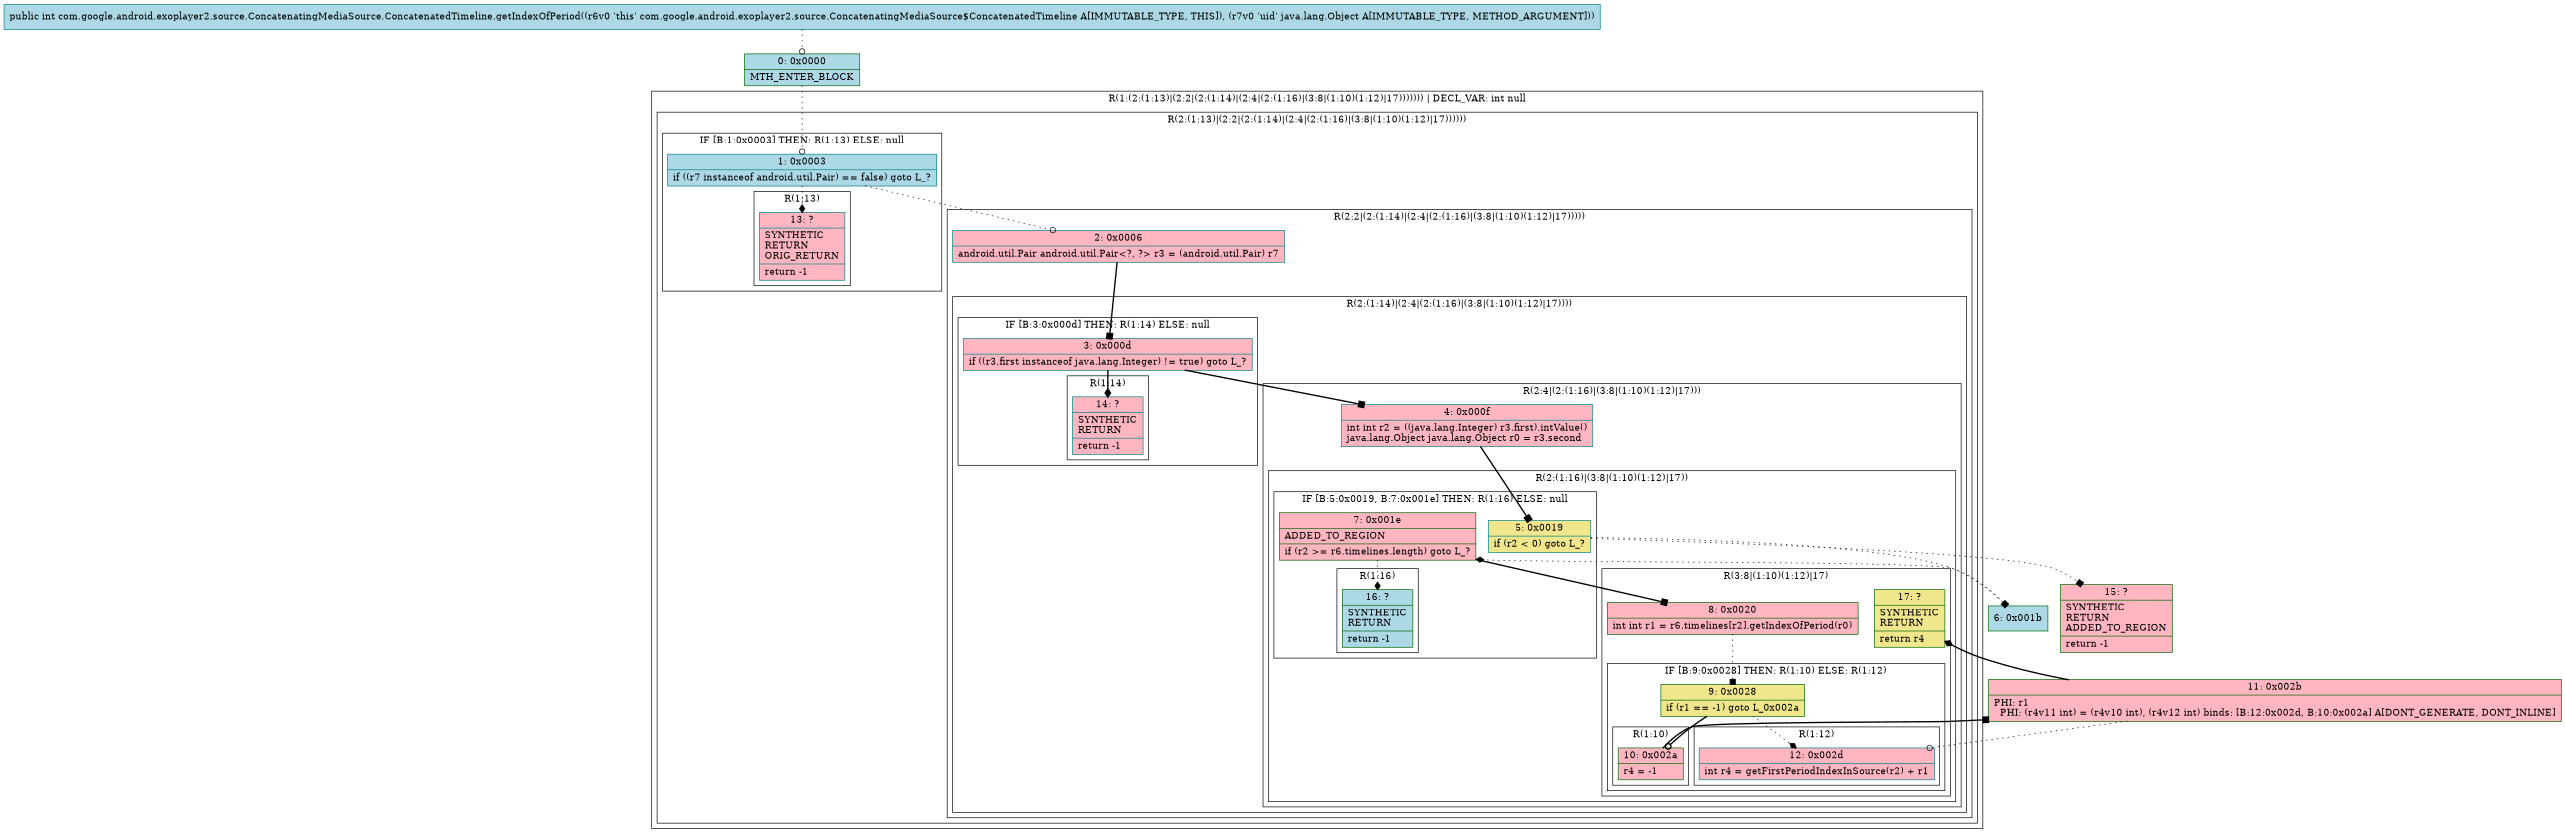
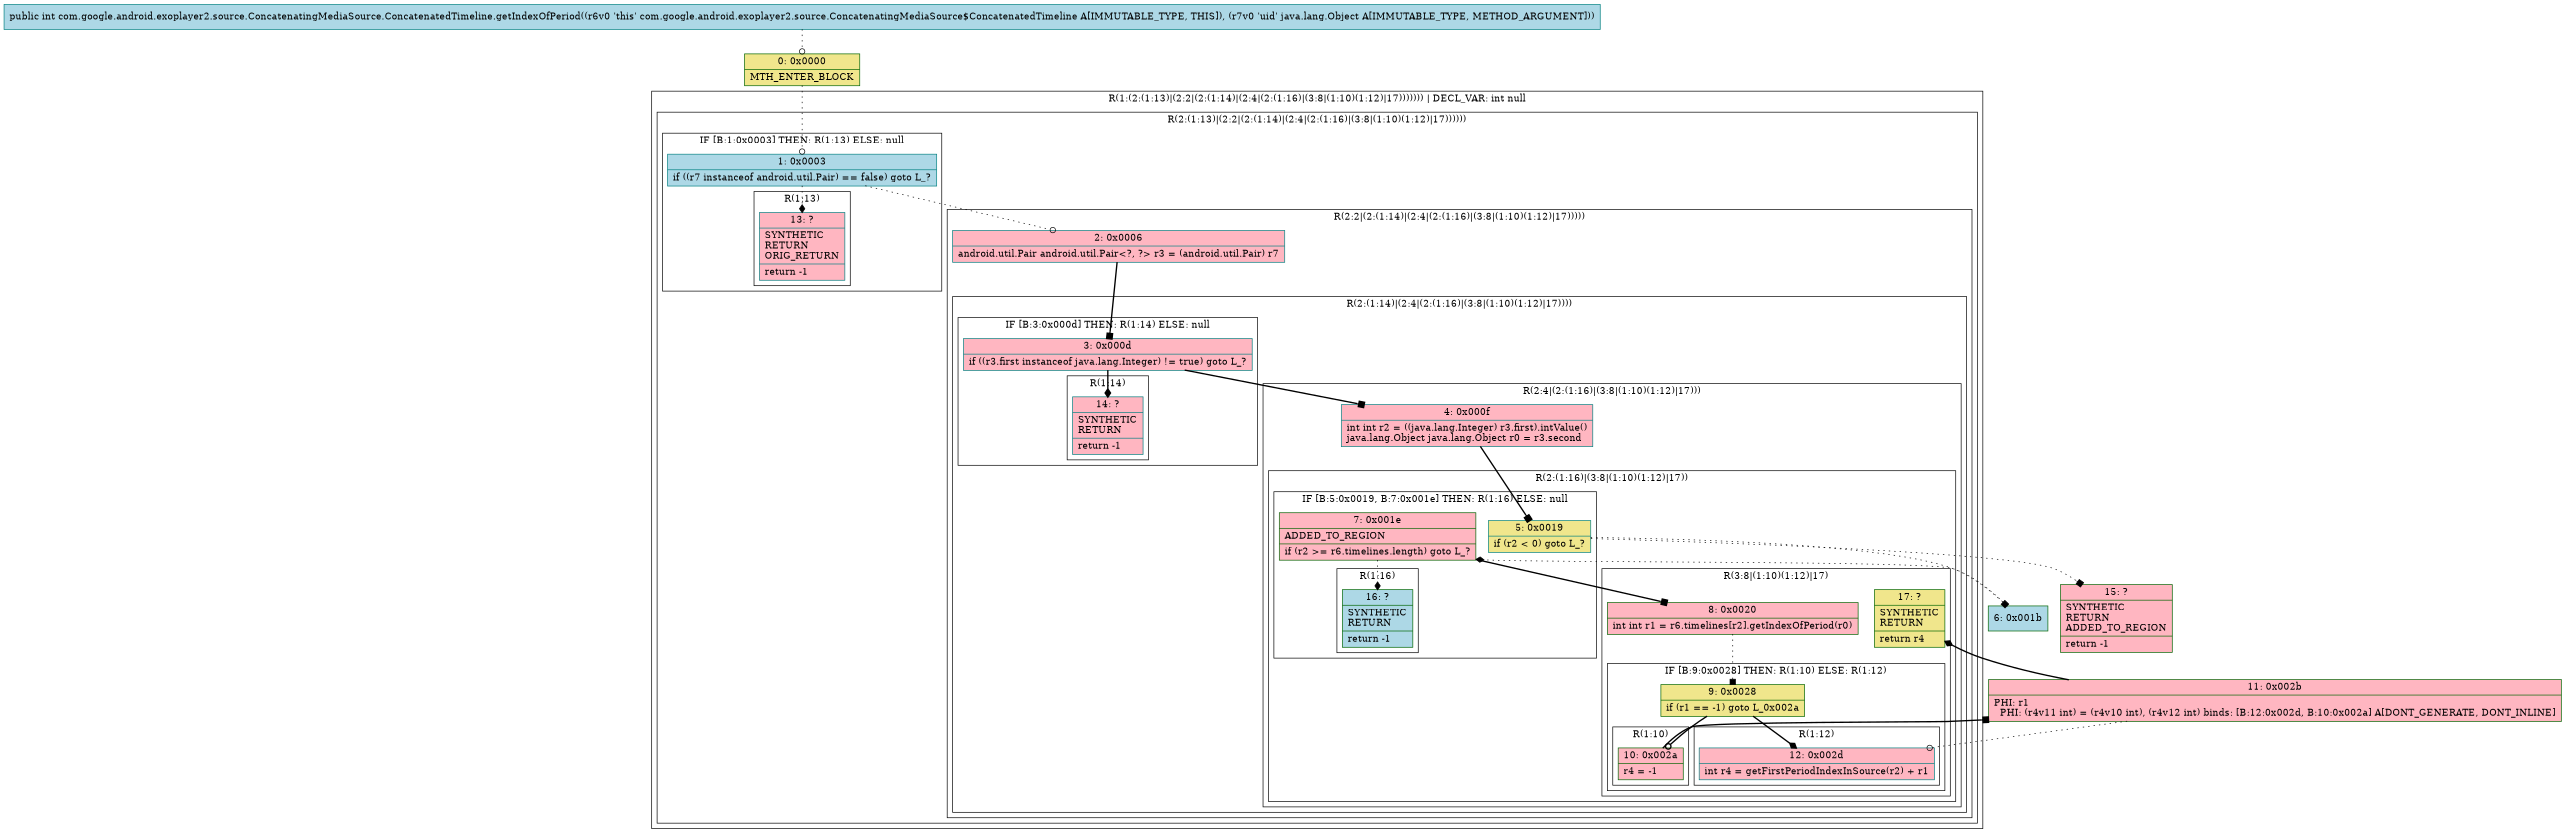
node "0: 0x0000": fillcolor lightblue -> khaki
edge "9: 0x0028" -> "12: 0x002d": style dotted -> bold
